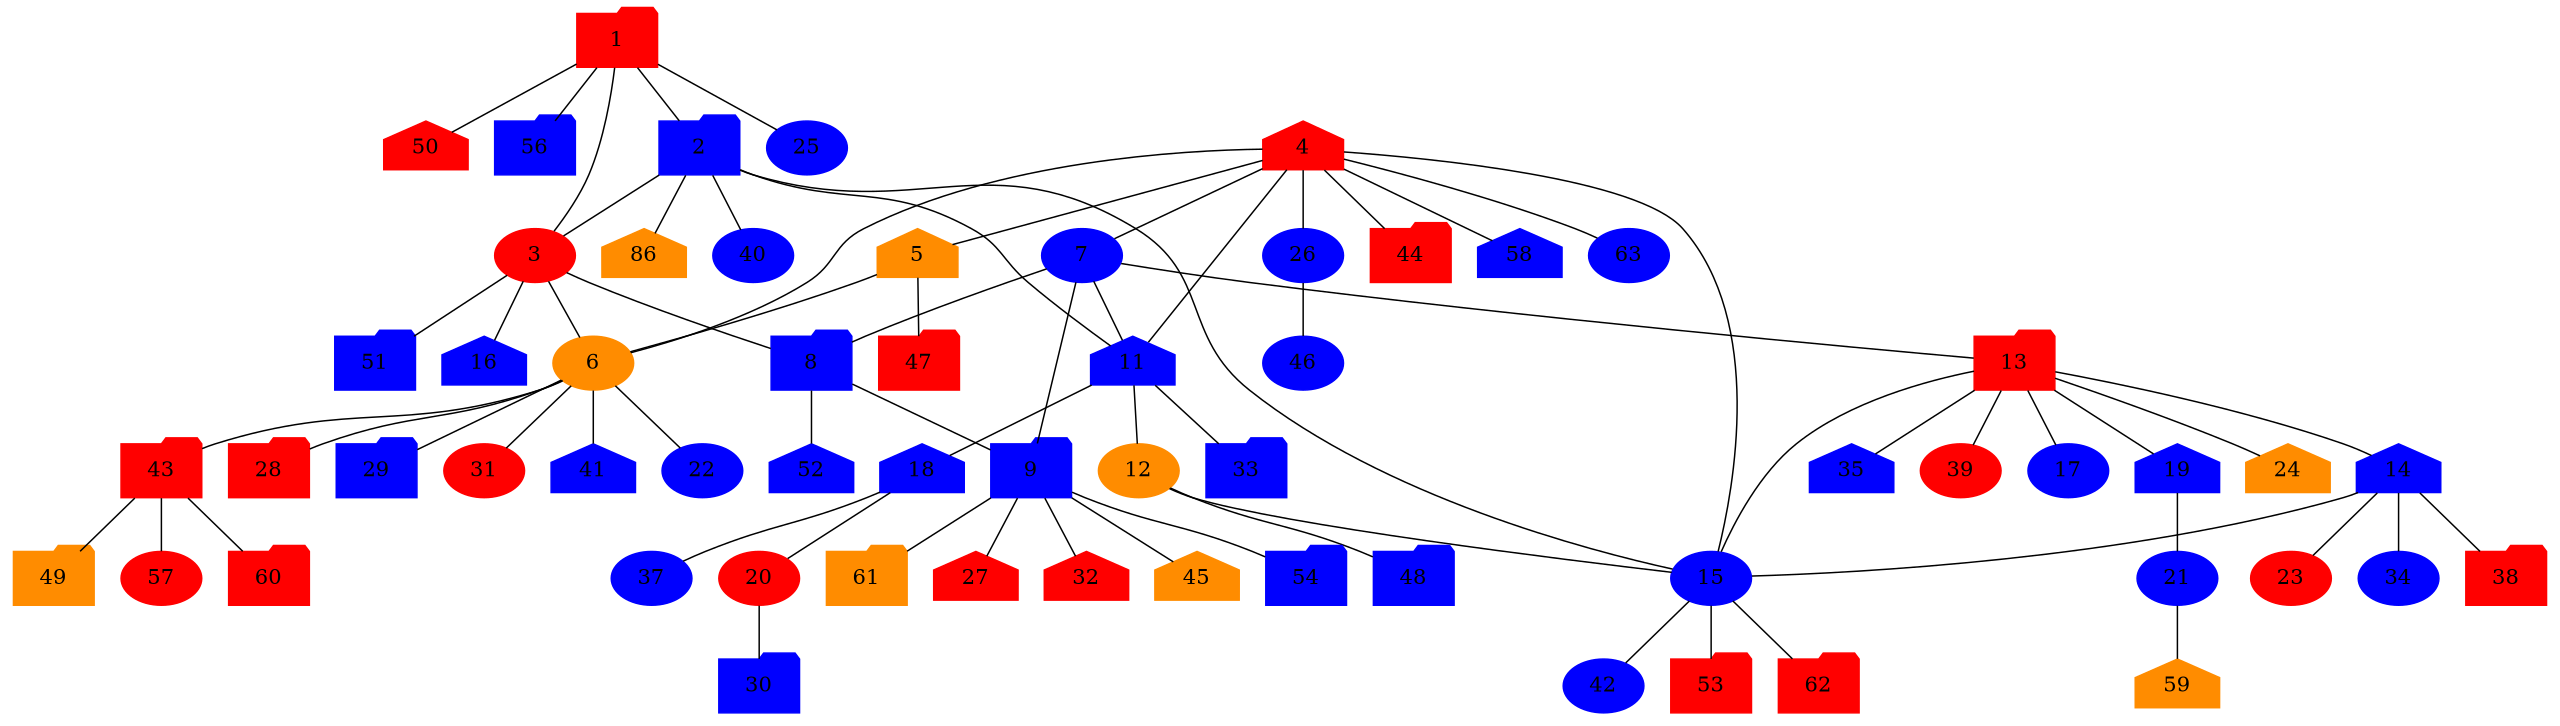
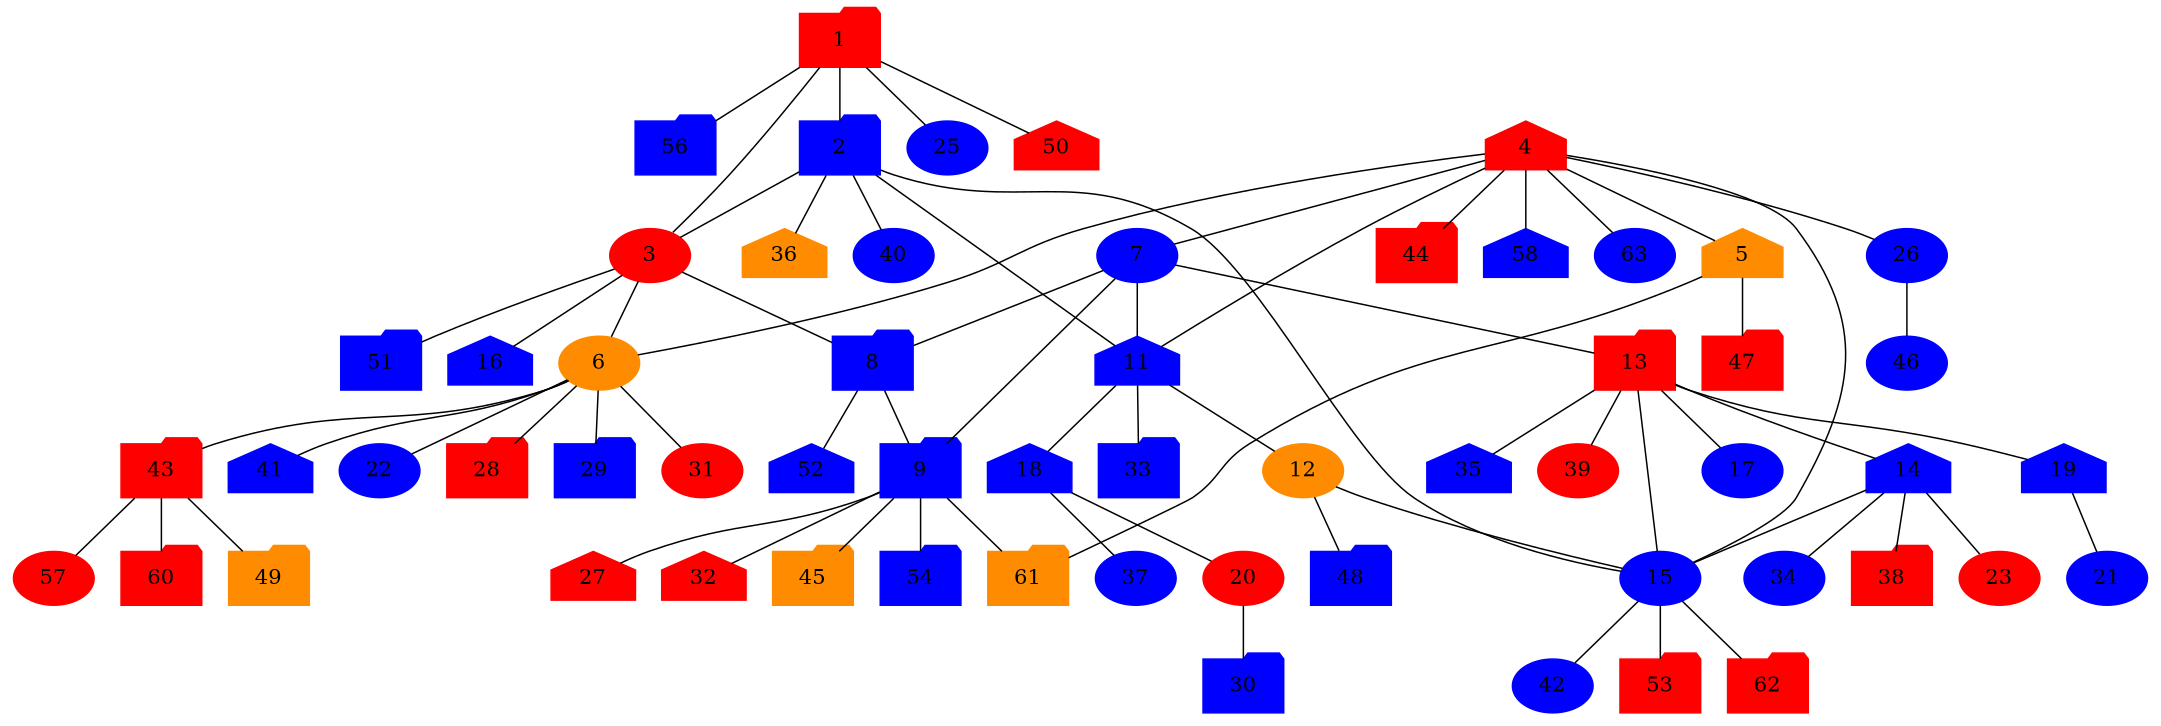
node "86": label "86" -> "36"
edge "5" -- "6": now "5" -- "61"
node "24": removed
node "45": shape house -> folder
node "59": removed
